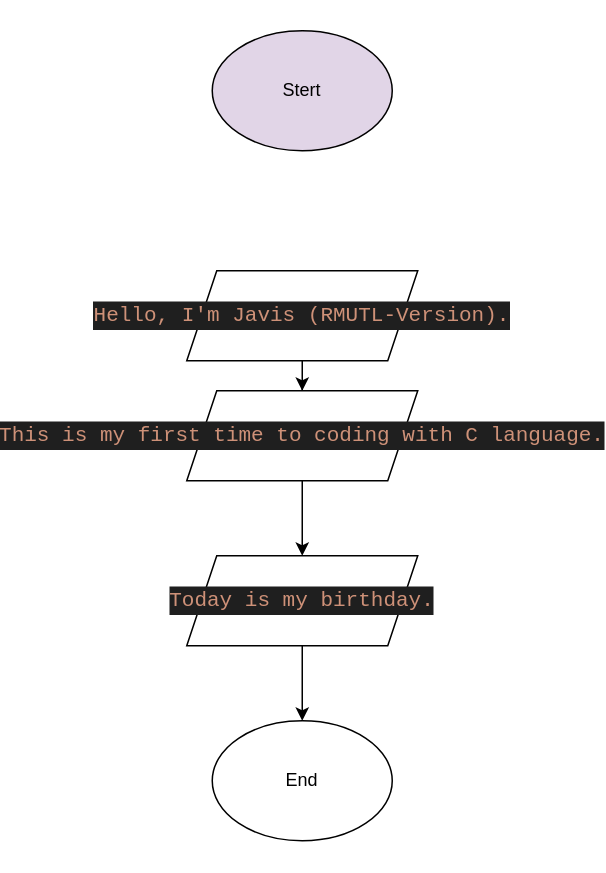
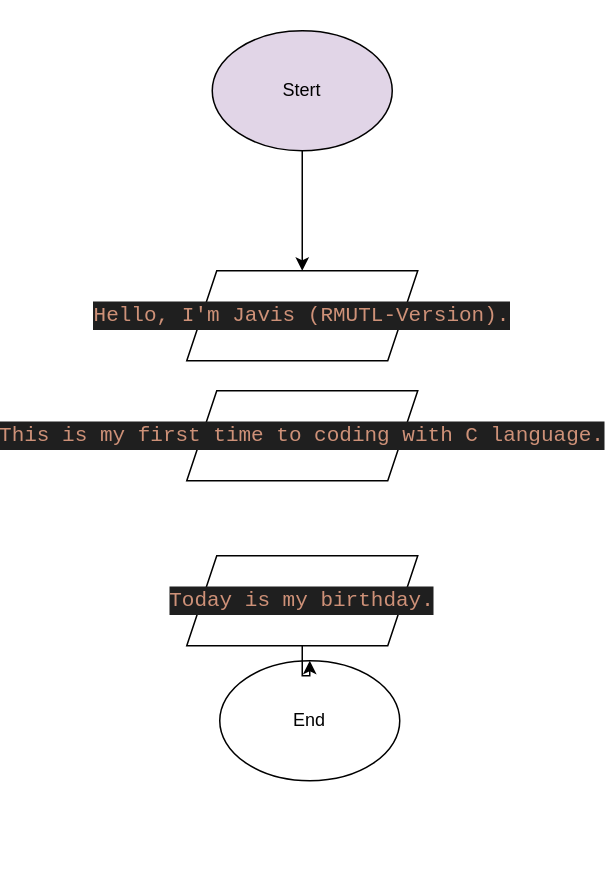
edge "Stert" -> "Hello, I'm Javis (RMUTL-Version).": added
edge "Hello, I'm Javis (RMUTL-Version)." -> "This is my first time to coding with C language.": removed
edge "This is my first time to coding with C language." -> "Today is my birthday.": removed
node "End": moved (302, 781) -> (310, 721)
